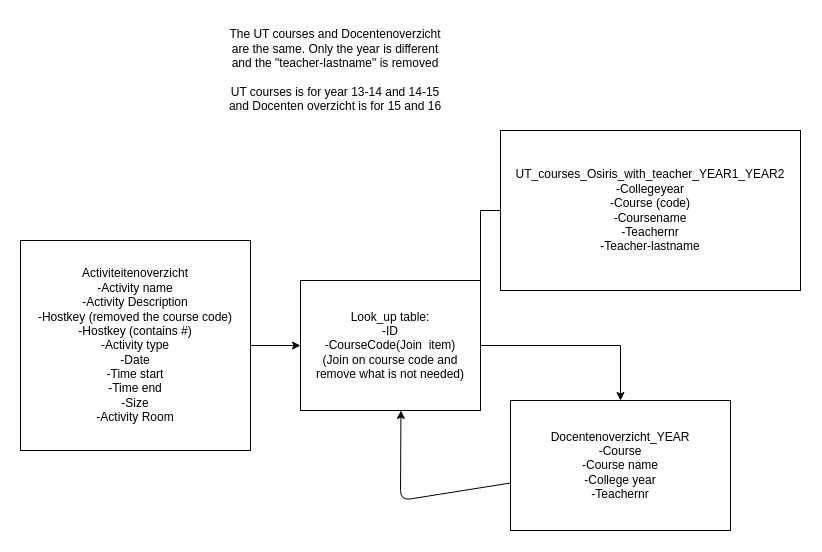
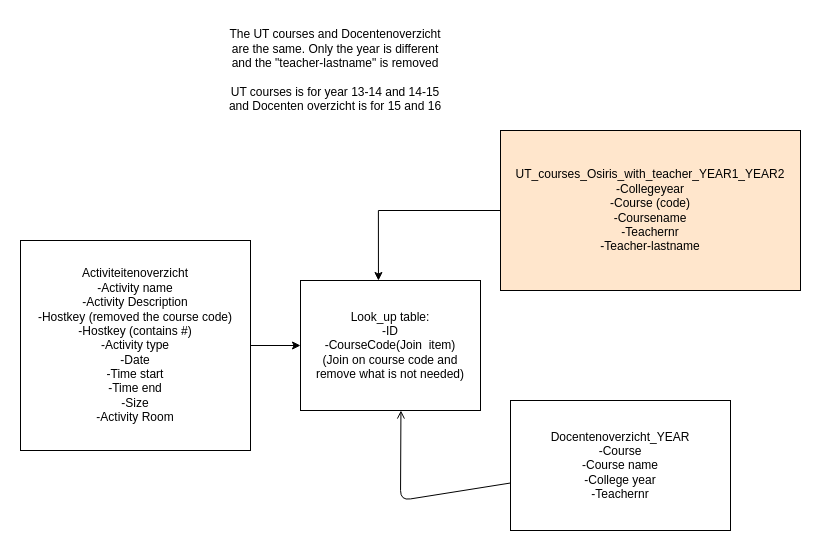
node "UT_courses_Osiris_with_teacher_YEAR1_YEAR2 -Collegeyear -Course (code) -Coursename -Teachernr -Teacher-lastname": fillcolor #ffffff -> #ffe6cc
edge "UT_courses_Osiris_with_teacher_YEAR1_YEAR2 -Collegeyear -Course (code) -Coursename -Teachernr -Teacher-lastname" -> "Docentenoverzicht_YEAR -Course -Course name -College year -Teachernr": now "UT_courses_Osiris_with_teacher_YEAR1_YEAR2 -Collegeyear -Course (code) -Coursename -Teachernr -Teacher-lastname" -> "Look_up table: -ID -CourseCode(Join item) (Join on course code and remove what is not needed)"
edge "Docentenoverzicht_YEAR -Course -Course name -College year -Teachernr" -> "Look_up table: -ID -CourseCode(Join item) (Join on course code and remove what is not needed)": arrowhead classic -> open
